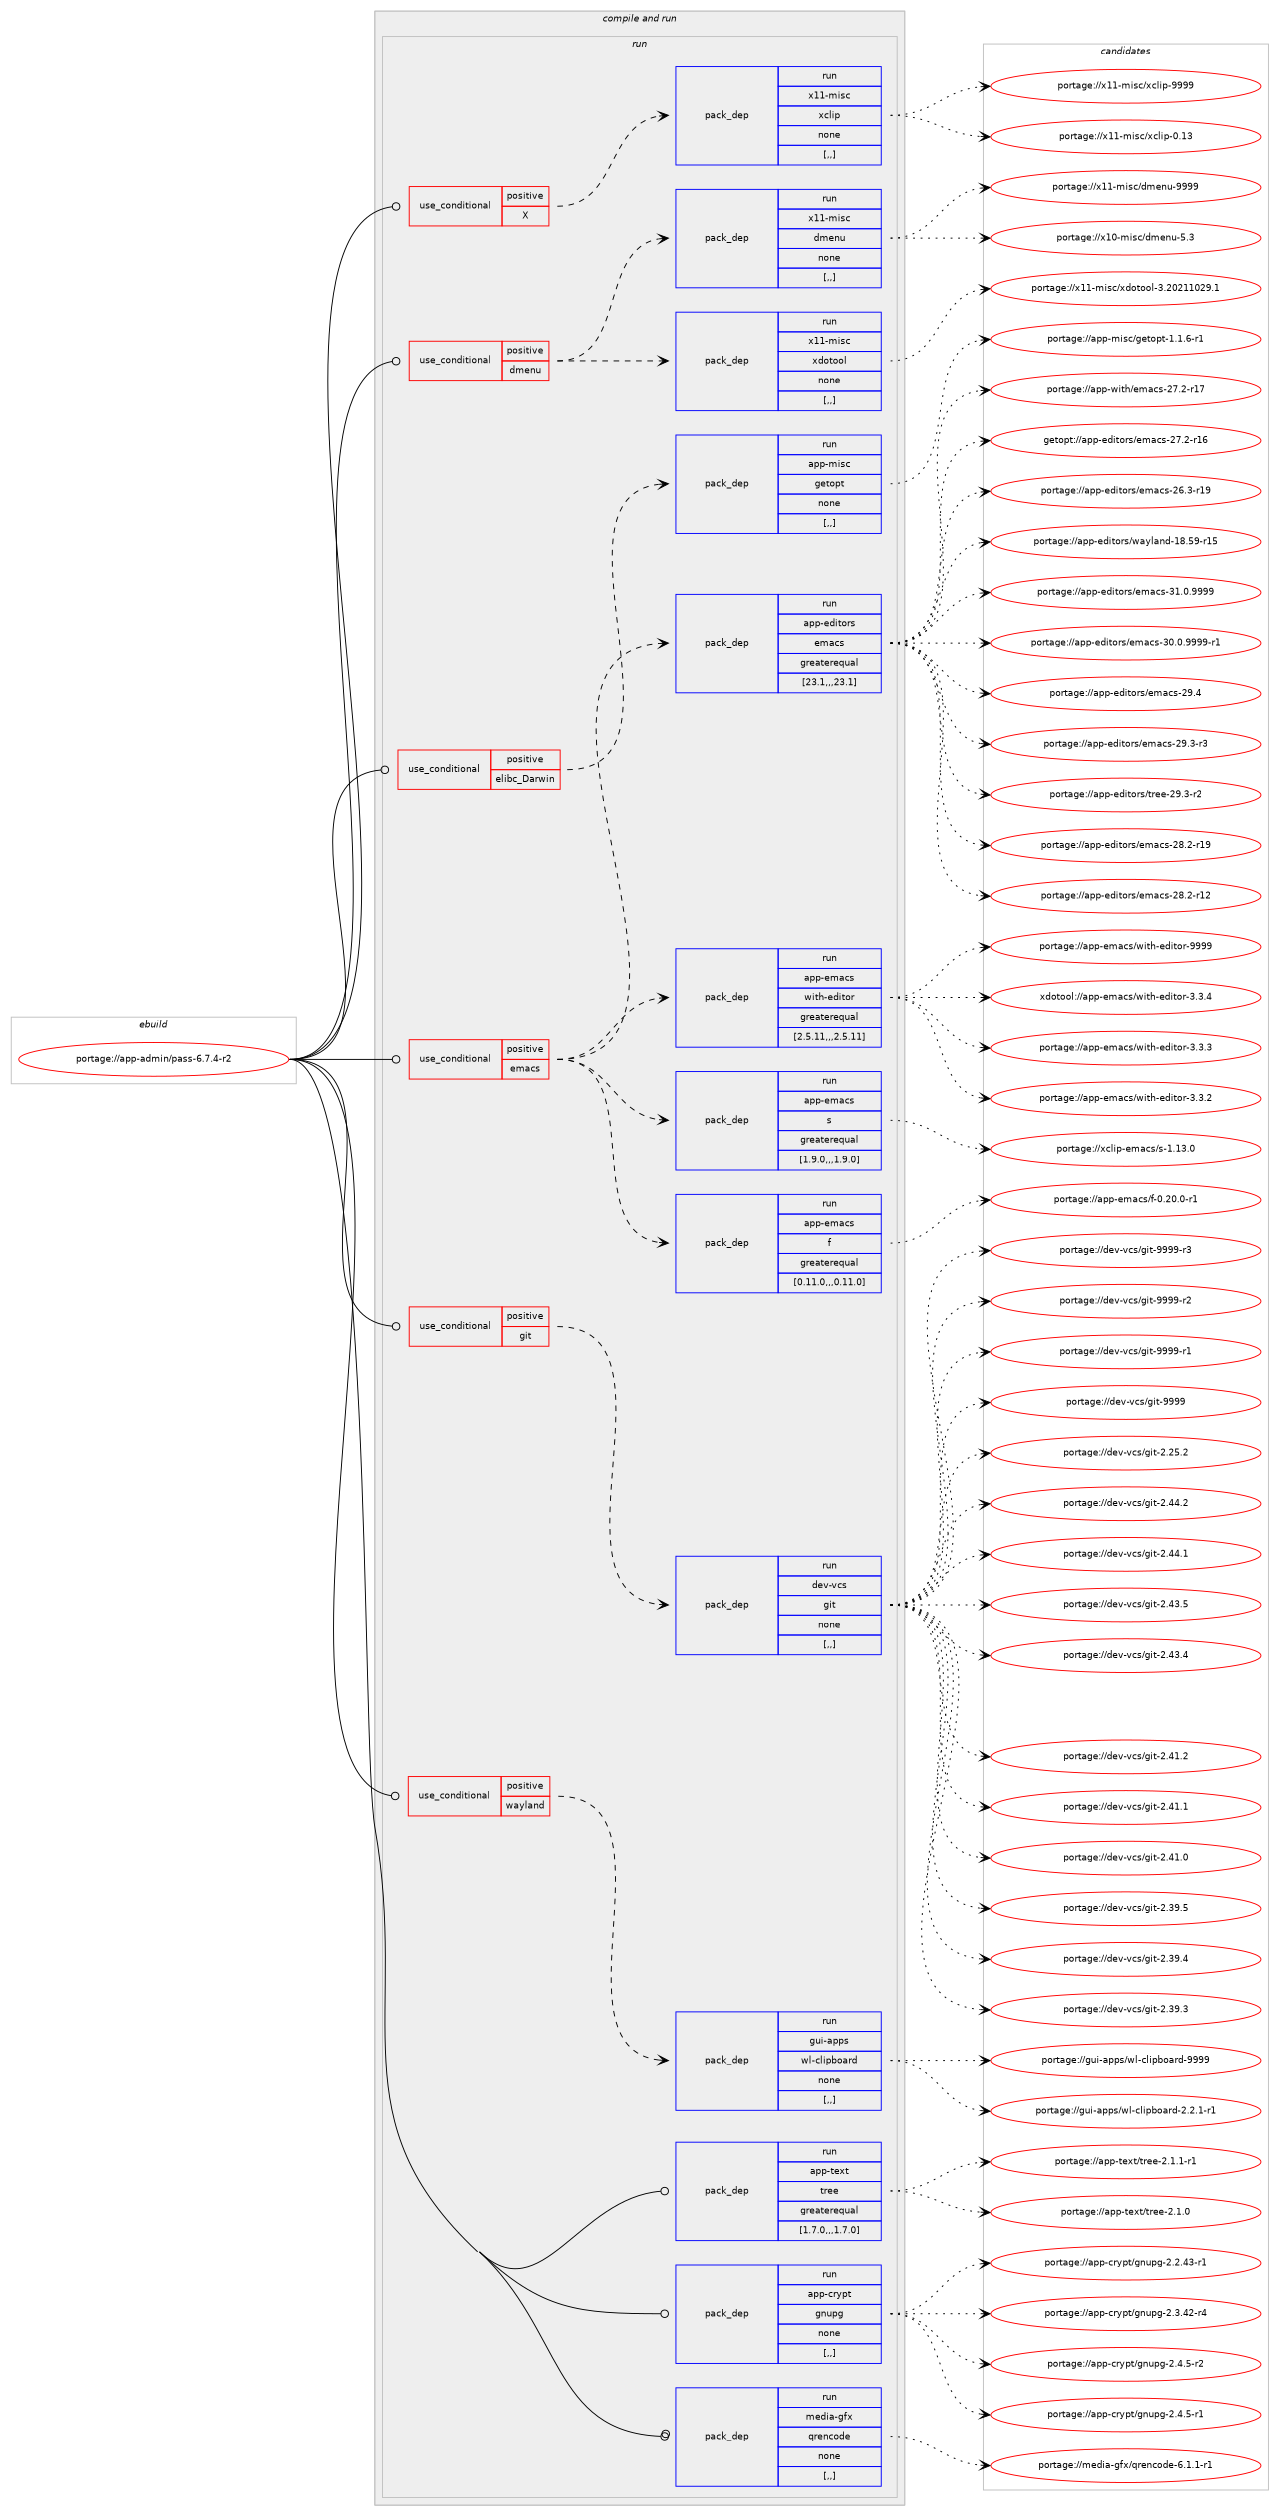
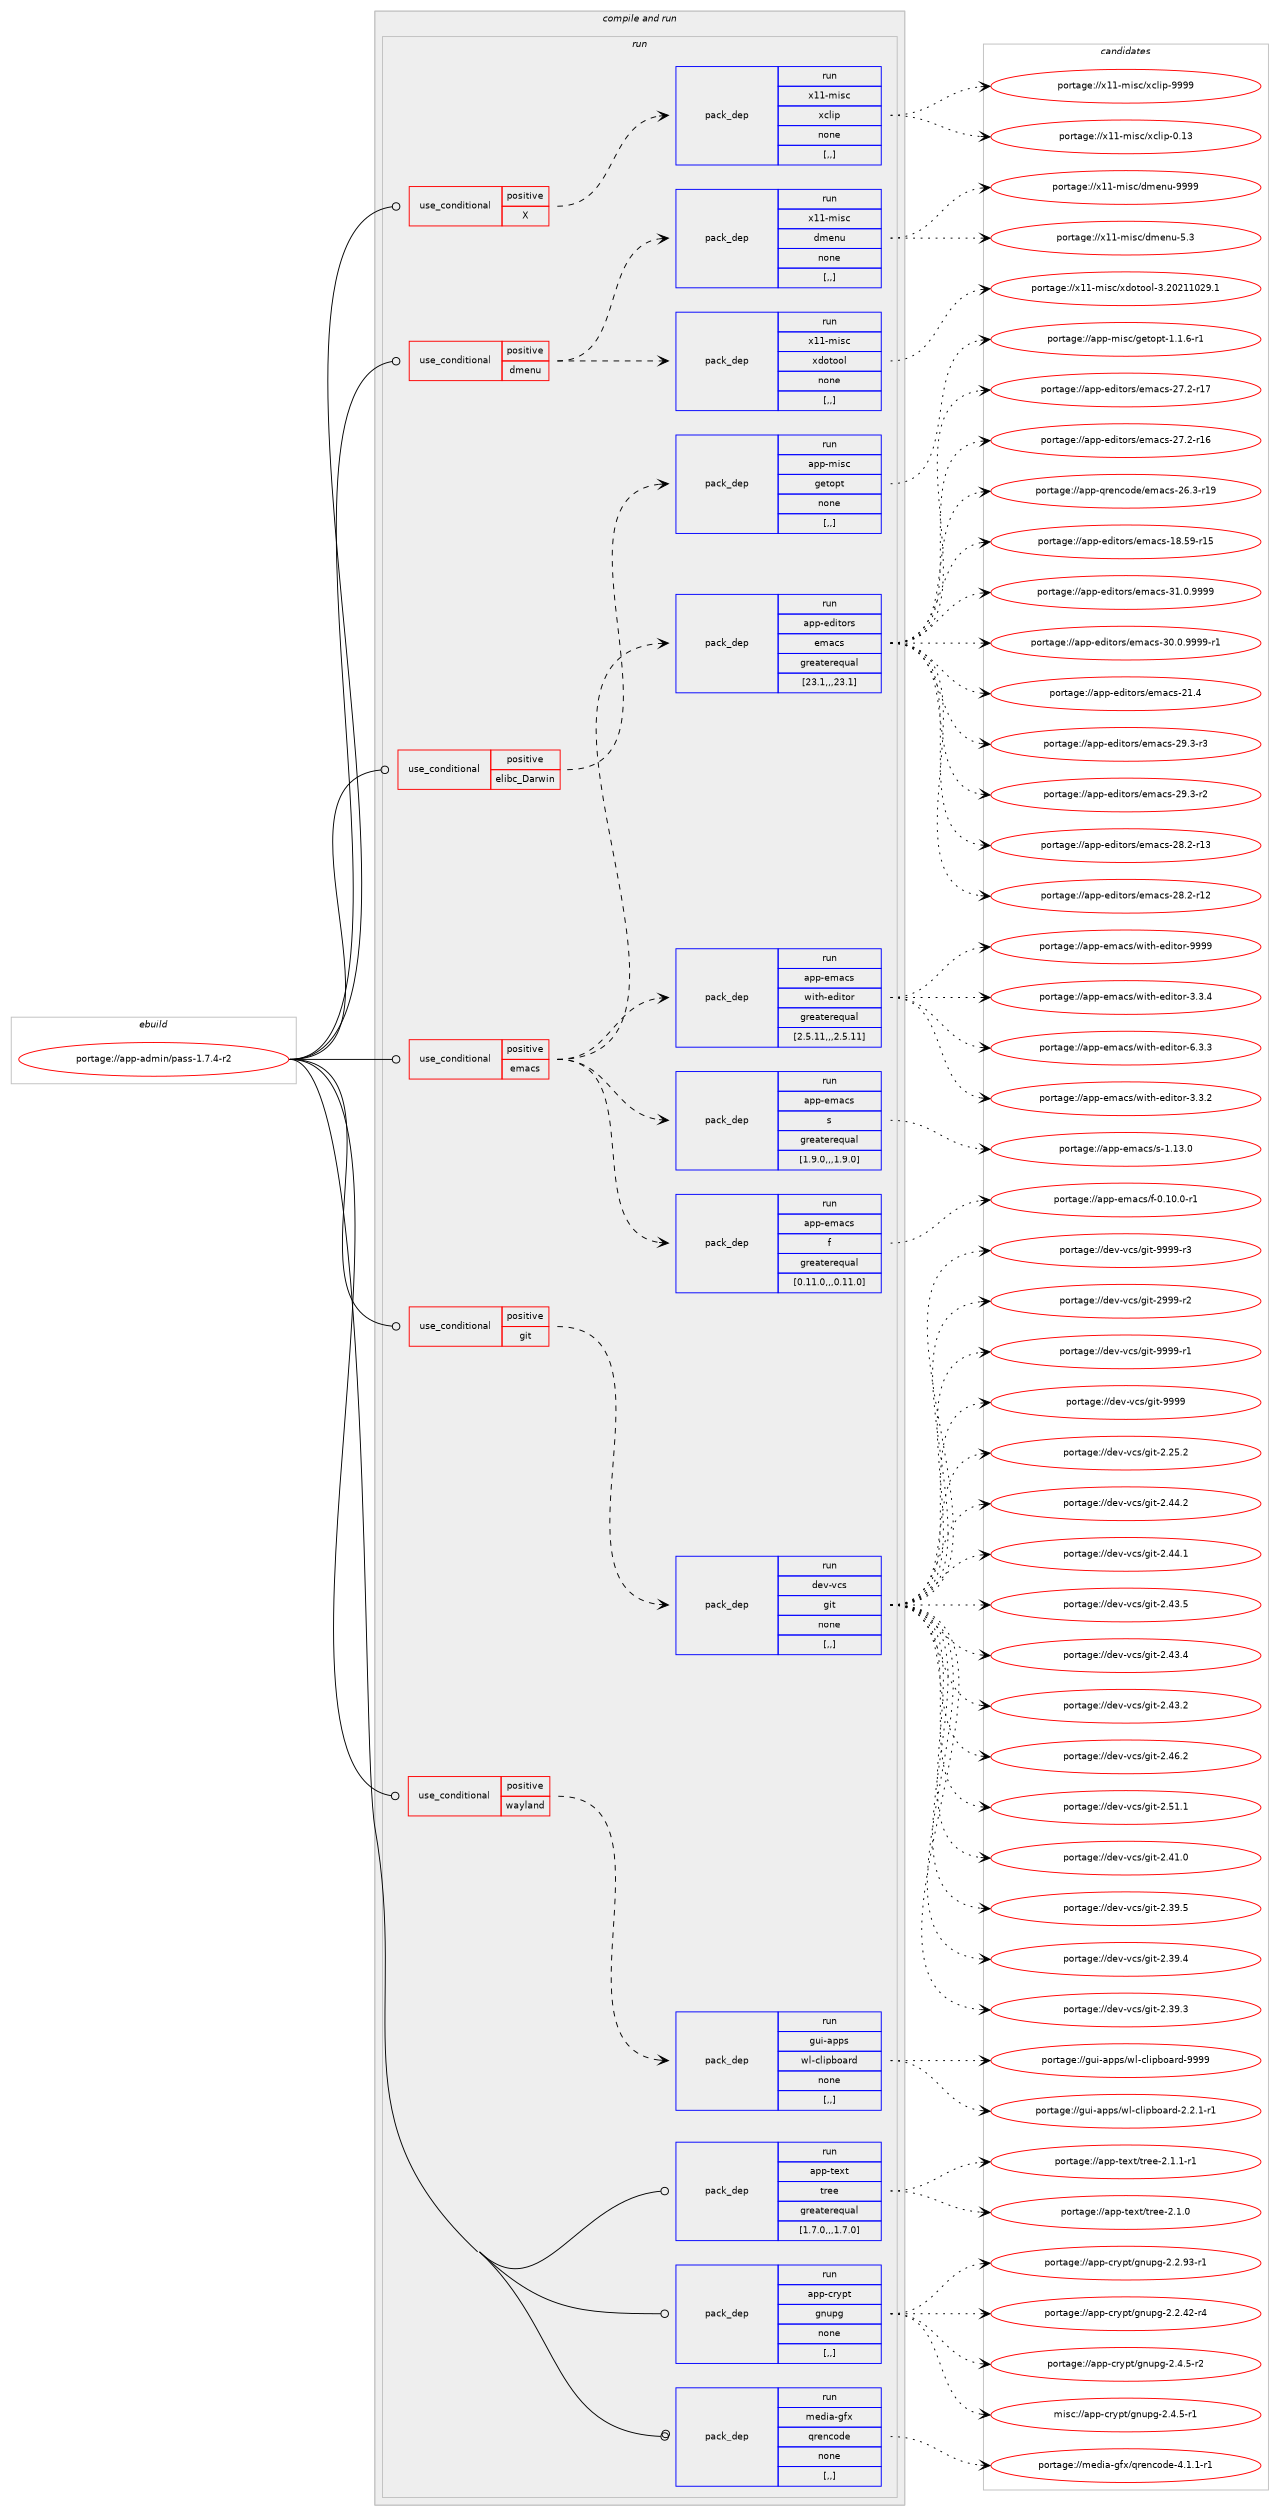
node "portage://x10-misc/dmenu-5.3": label "portage://x10-misc/dmenu-5.3" -> "portage://x11-misc/dmenu-5.3"
node "portage://app-with/emacs-27.2-r17": label "portage://app-with/emacs-27.2-r17" -> "portage://app-editors/emacs-27.2-r17"
node "getopt://app-editors/emacs-27.2-r16": label "getopt://app-editors/emacs-27.2-r16" -> "portage://app-editors/emacs-27.2-r16"
node "portage://app-editors/emacs-26.3-r19": label "portage://app-editors/emacs-26.3-r19" -> "portage://app-qrencode/emacs-26.3-r19"
node "portage://app-editors/wayland-18.59-r15": label "portage://app-editors/wayland-18.59-r15" -> "portage://app-editors/emacs-18.59-r15"
node "portage://app-editors/emacs-29.4": label "portage://app-editors/emacs-29.4" -> "portage://app-editors/emacs-21.4"
node "portage://app-editors/tree-29.3-r2": label "portage://app-editors/tree-29.3-r2" -> "portage://app-editors/emacs-29.3-r2"
node "portage://app-editors/emacs-28.2-r19": label "portage://app-editors/emacs-28.2-r19" -> "portage://app-editors/emacs-28.2-r13"
node "xdotool://app-emacs/with-editor-3.3.4": label "xdotool://app-emacs/with-editor-3.3.4" -> "portage://app-emacs/with-editor-3.3.4"
node "portage://app-emacs/with-editor-3.3.3": label "portage://app-emacs/with-editor-3.3.3" -> "portage://app-emacs/with-editor-6.3.3"
node "portage://app-admin/pass-6.7.4-r2": label "portage://app-admin/pass-6.7.4-r2" -> "portage://app-admin/pass-1.7.4-r2"
node "portage://xclip-emacs/s-1.13.0": label "portage://xclip-emacs/s-1.13.0" -> "portage://app-emacs/s-1.13.0"
node "portage://app-emacs/f-0.20.0-r1": label "portage://app-emacs/f-0.20.0-r1" -> "portage://app-emacs/f-0.10.0-r1"
node "portage://dev-vcs/git-9999-r2": label "portage://dev-vcs/git-9999-r2" -> "portage://dev-vcs/git-2999-r2"
node "portage://dev-vcs/git-2.43.2": added
node "portage://dev-vcs/git-2.41.2": label "portage://dev-vcs/git-2.41.2" -> "portage://dev-vcs/git-2.46.2"
node "portage://dev-vcs/git-2.41.1": label "portage://dev-vcs/git-2.41.1" -> "portage://dev-vcs/git-2.51.1"
node "portage://app-crypt/gnupg-2.2.43-r1": label "portage://app-crypt/gnupg-2.2.43-r1" -> "portage://app-crypt/gnupg-2.2.93-r1"
node "portage://app-crypt/gnupg-2.3.42-r4": label "portage://app-crypt/gnupg-2.3.42-r4" -> "portage://app-crypt/gnupg-2.2.42-r4"
node "portage://app-crypt/gnupg-2.4.5-r1": label "portage://app-crypt/gnupg-2.4.5-r1" -> "misc://app-crypt/gnupg-2.4.5-r1"
node "portage://media-gfx/qrencode-6.1.1-r1": label "portage://media-gfx/qrencode-6.1.1-r1" -> "portage://media-gfx/qrencode-4.1.1-r1"
